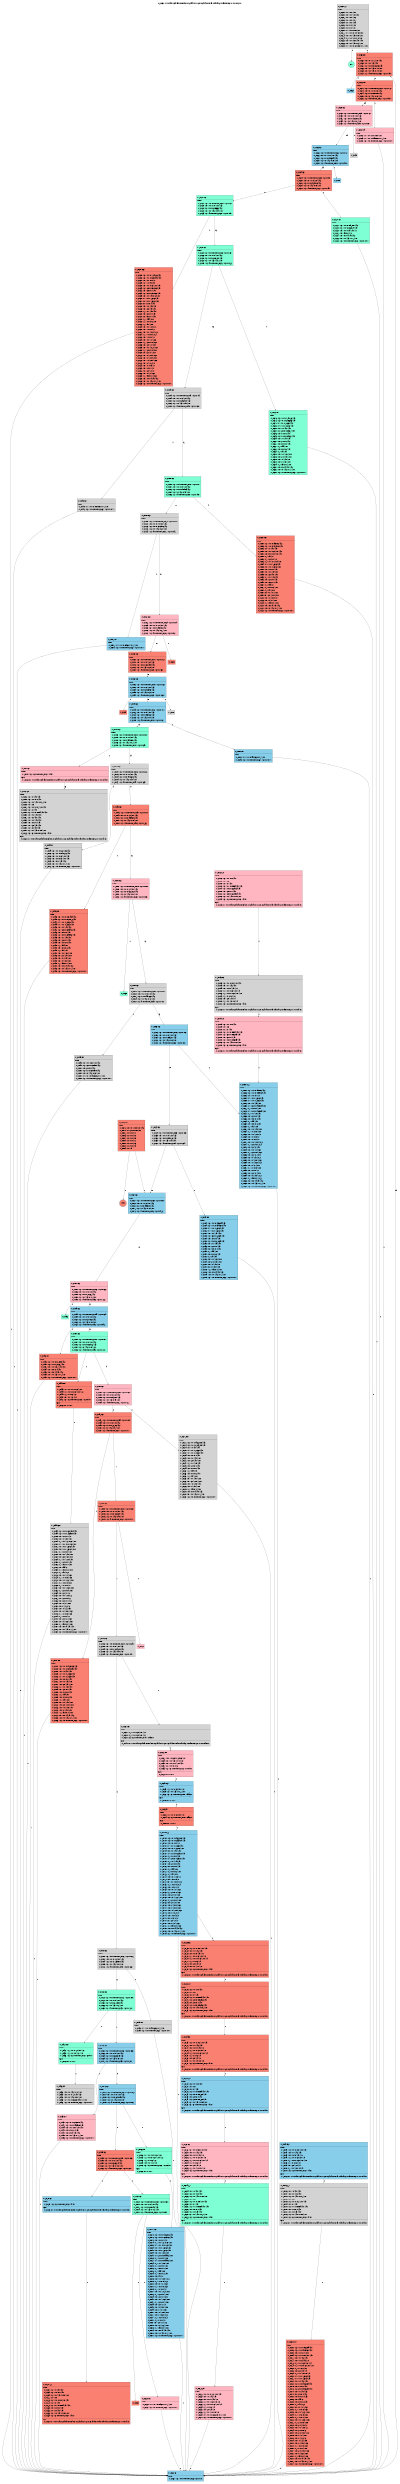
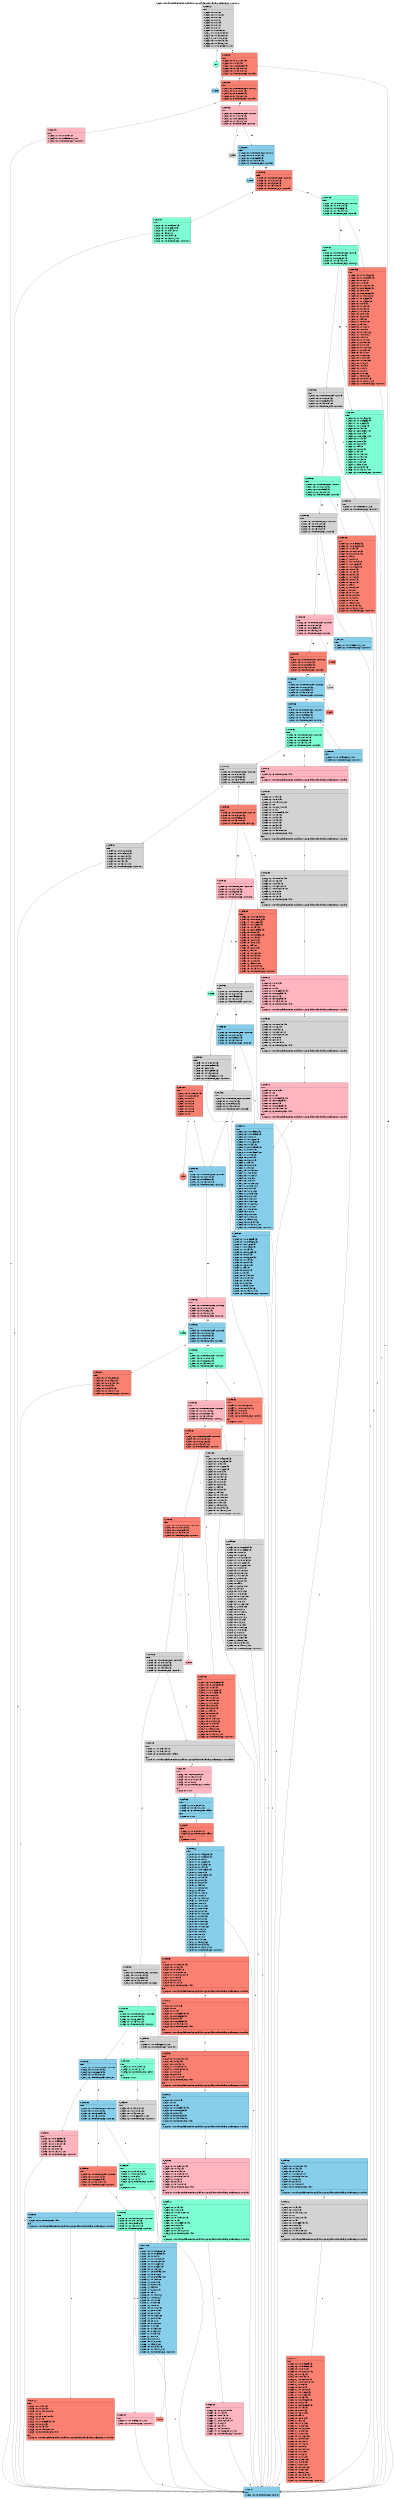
edge "0x401b86 [25]" -> "0x40288f": now "0x401b6d [25]" -> "0x40288f"
node "0x40204a [35]": added
